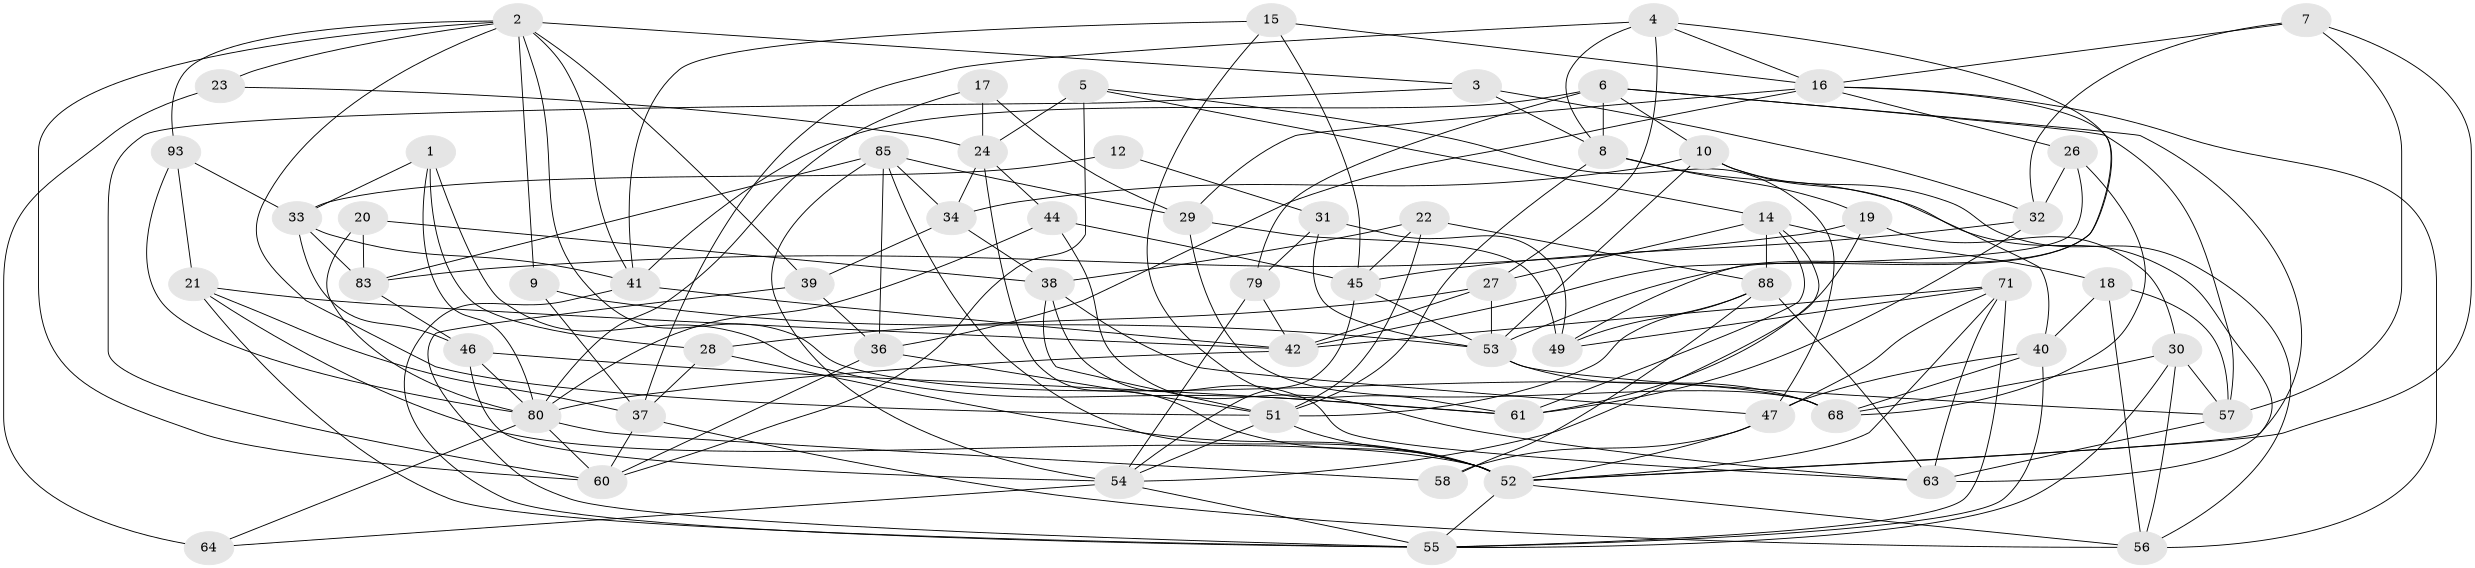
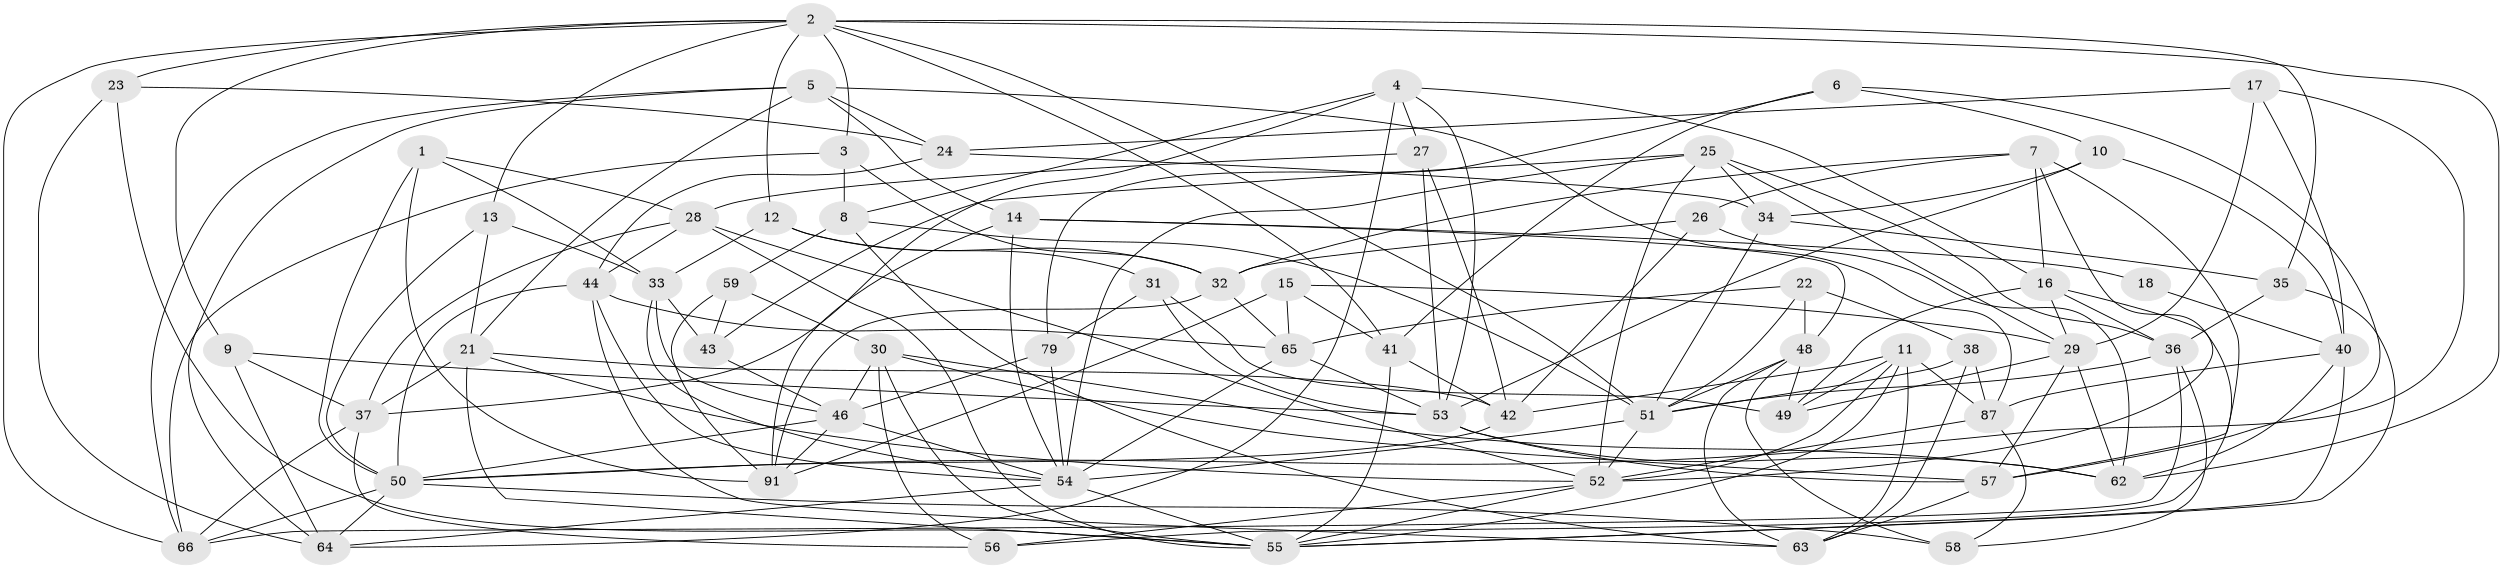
edge "15" -- "16": now "15" -- "29"
edge "2" -- "12": added
edge "6" -- "8": removed
edge "16" -- "26": now "7" -- "26"
node "93": label "93" -> "13"
node "85": label "85" -> "25"
edge "5" -- "64": added
edge "5" -- "21": added
edge "17" -- "40": added
node "20": removed
node "19": label "19" -> "59"
edge "34" -- "38": now "34" -- "51"
edge "14" -- "27": removed
edge "12" -- "32": added
edge "28" -- "44": added
edge "10" -- "56": removed
edge "33" -- "41": now "33" -- "54"
node "83": label "83" -> "43"
node "39": label "39" -> "35"
node "45": label "45" -> "65"
node "88": label "88" -> "48"
node "71": label "71" -> "11"
edge "79" -- "42": now "79" -- "46"
edge "18" -- "57": now "29" -- "57"
edge "6" -- "52": removed
edge "30" -- "46": added
edge "18" -- "56": removed
node "80": label "80" -> "50"
node "61": label "61" -> "91"
node "47": label "47" -> "87"
node "68": label "68" -> "62"
edge "28" -- "55": added
edge "24" -- "52": removed
edge "9" -- "64": added
edge "44" -- "54": added
node "60": label "60" -> "66"
edge "4" -- "64": added
edge "36" -- "58": added
edge "23" -- "55": added
